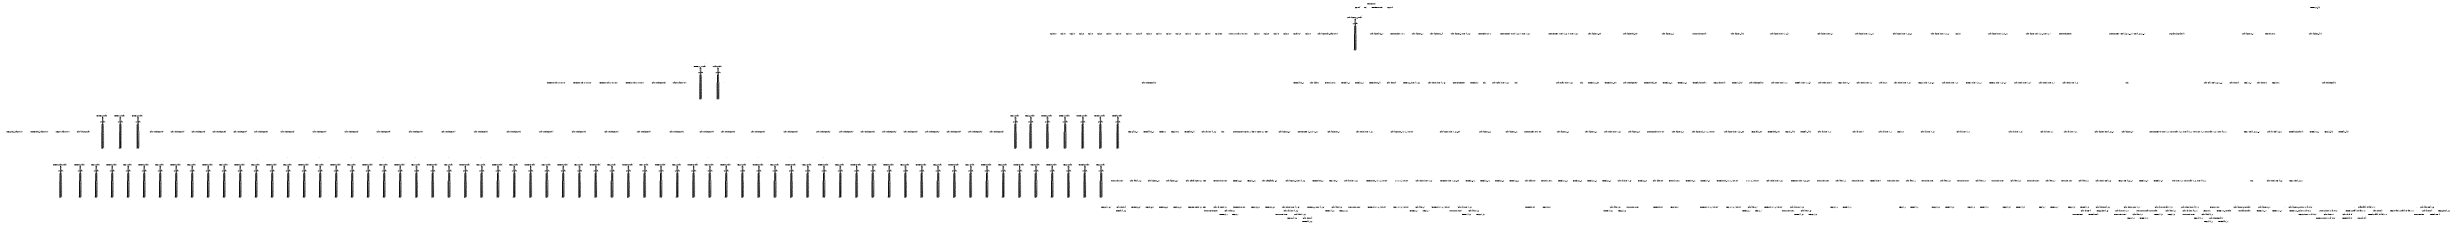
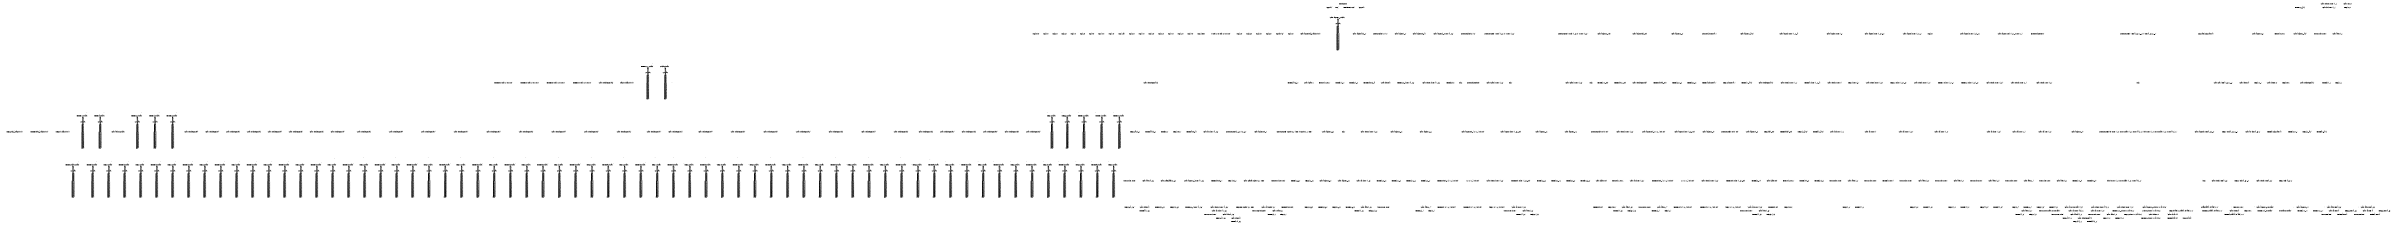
node "(CONTROL_METHOD,if ( v5 ),if ( v5 ))": label "(CONTROL_METHOD,if ( v5 ),if ( v5 ))" -> "(CONTROL_STRUCTURE,if ( v5 ),if ( v5 ))"
node "(<operator>.assignment,*(_DWORD *)(v4 + 8) = -100)": removed
